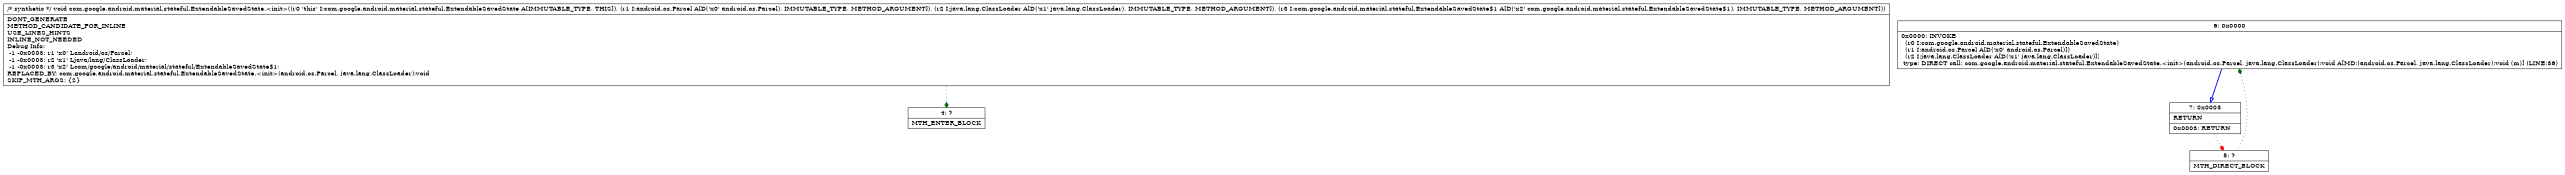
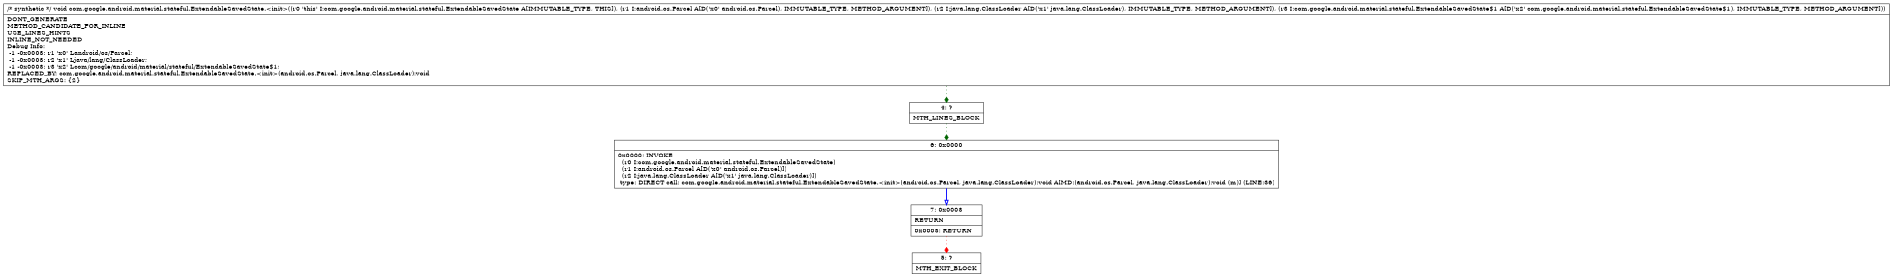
edge "5: ?" -> "6: 0x0000": now "4: ?" -> "6: 0x0000"
node "4: ?": text "MTH_ENTER_BLOCK" -> "MTH_LINES_BLOCK"
node "5: ?": text "MTH_DIRECT_BLOCK" -> "MTH_EXIT_BLOCK"
